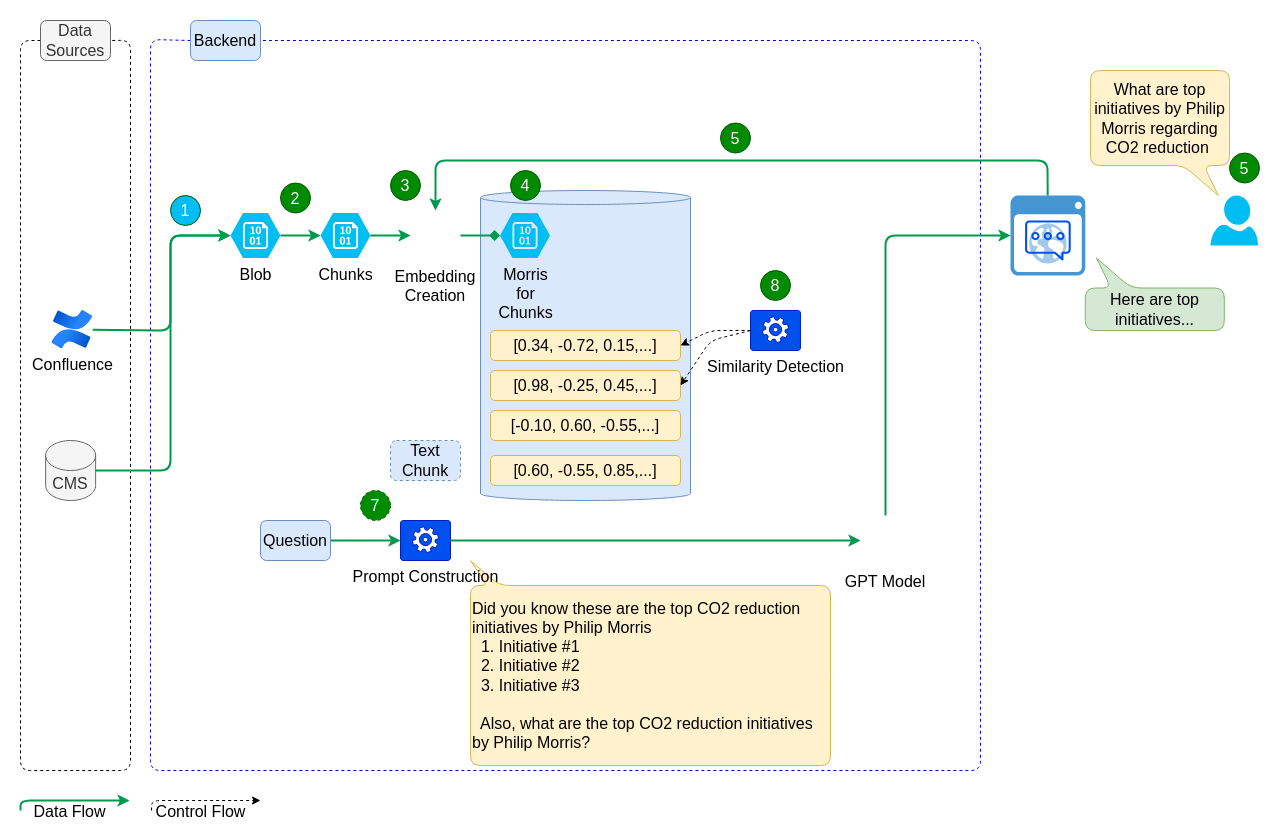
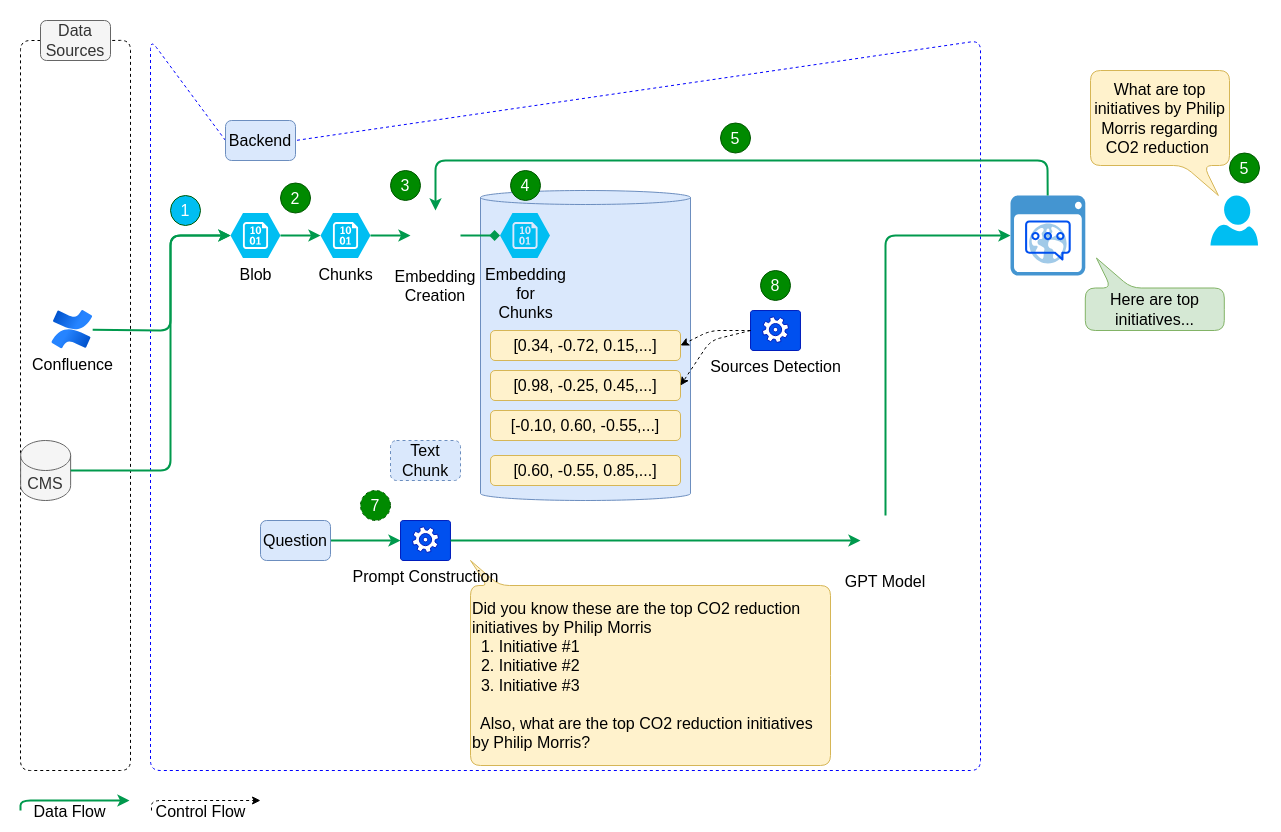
node "Backend": moved (226, 41) -> (261, 141)
node "Morris for Chunks": label "Morris for Chunks" -> "Embedding for Chunks"
node "Similarity Detection": label "Similarity Detection" -> "Sources Detection"
node "CMS": moved (71, 471) -> (46, 471)
